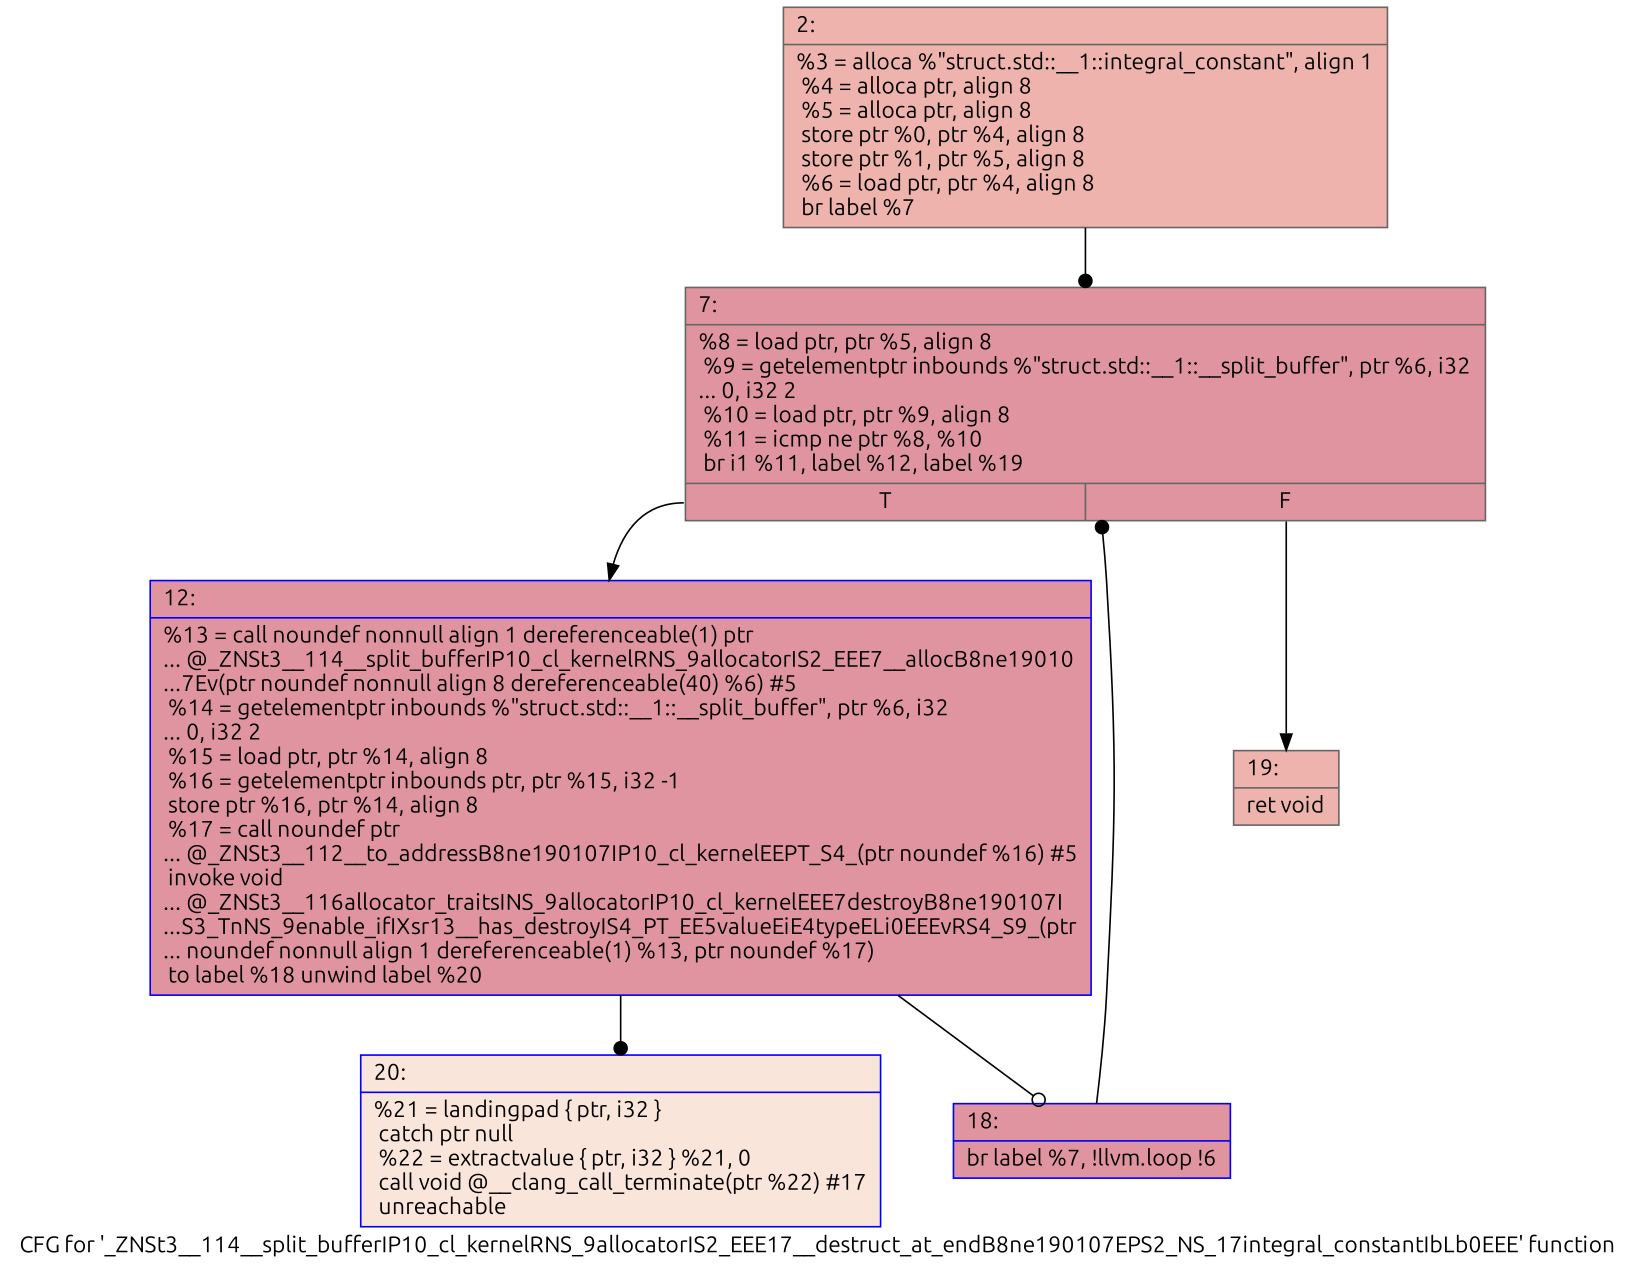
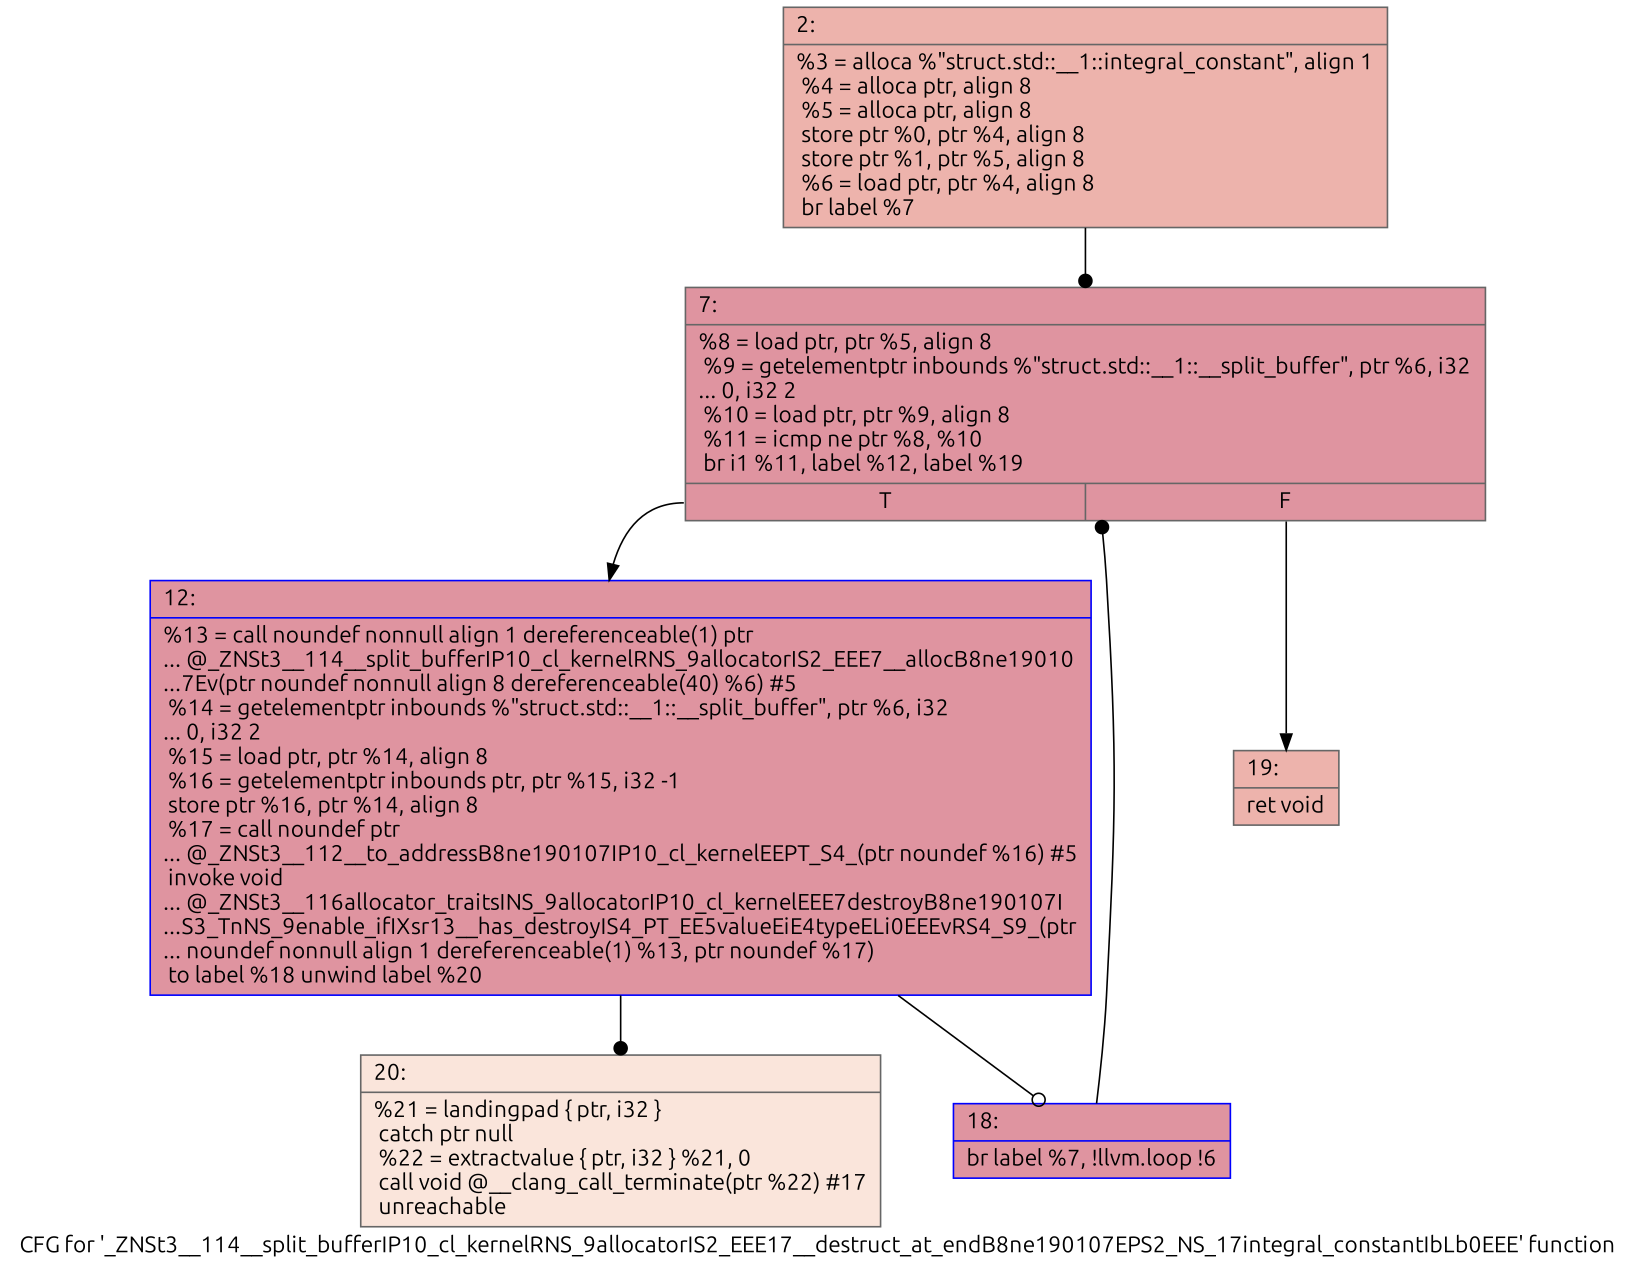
node "20:": color blue -> gray40
